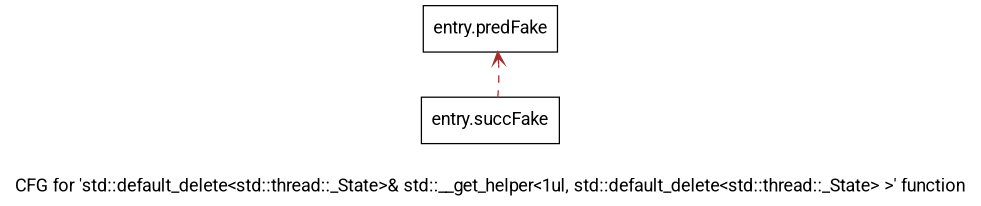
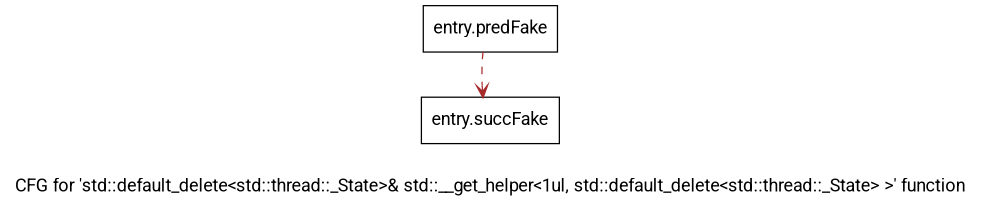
edge "entry.succFake" -> "entry.predFake": reversed
